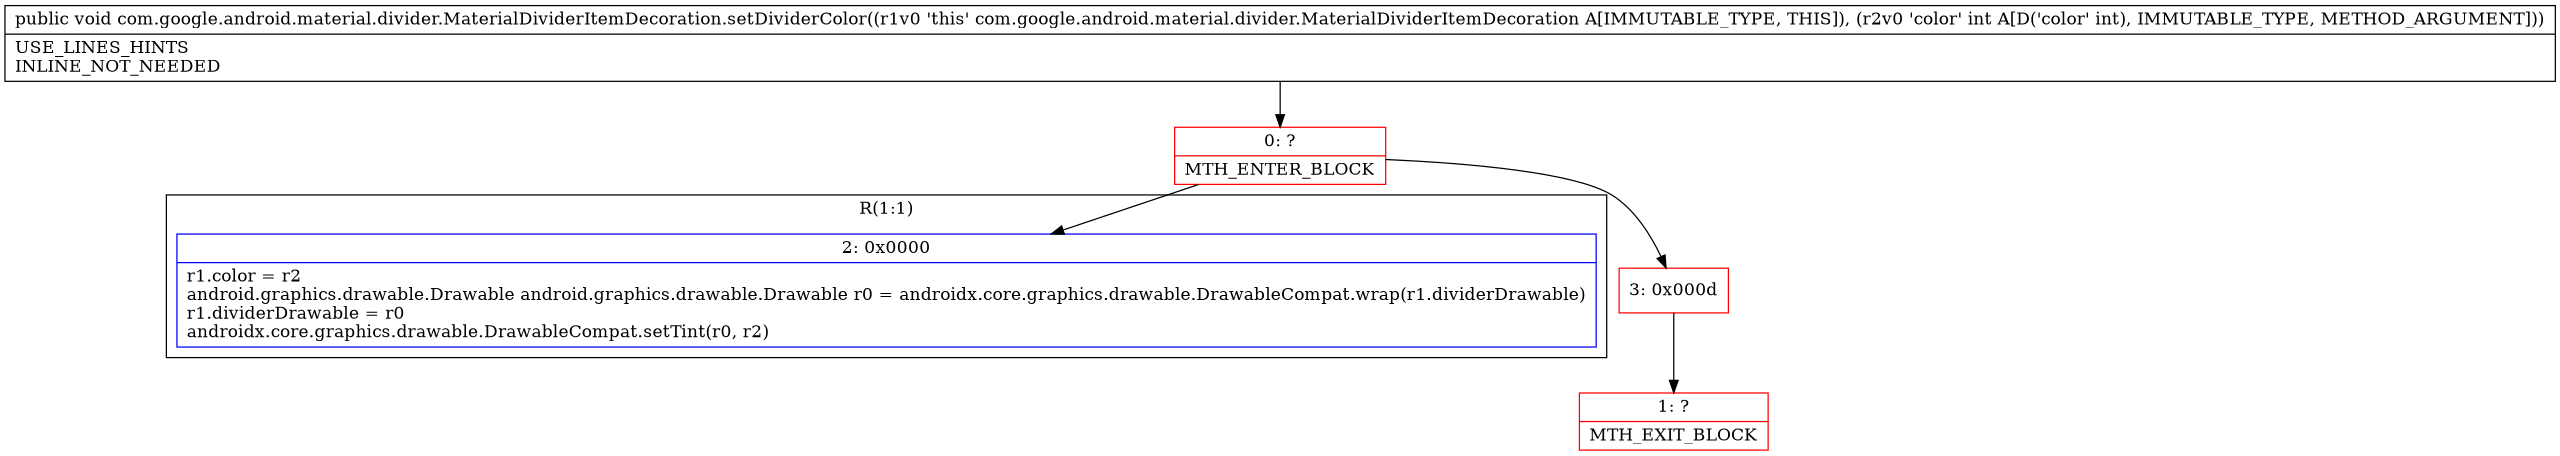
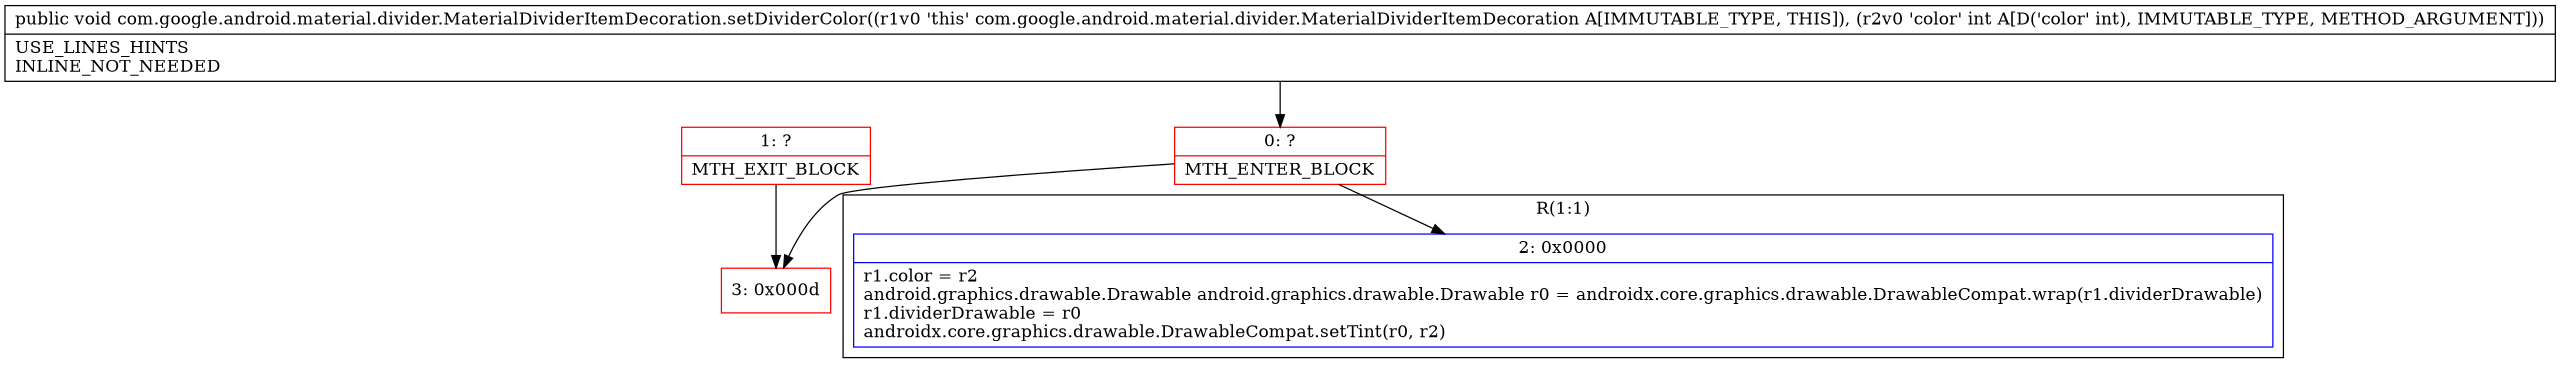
edge "3: 0x000d" -> "1: ?": reversed
